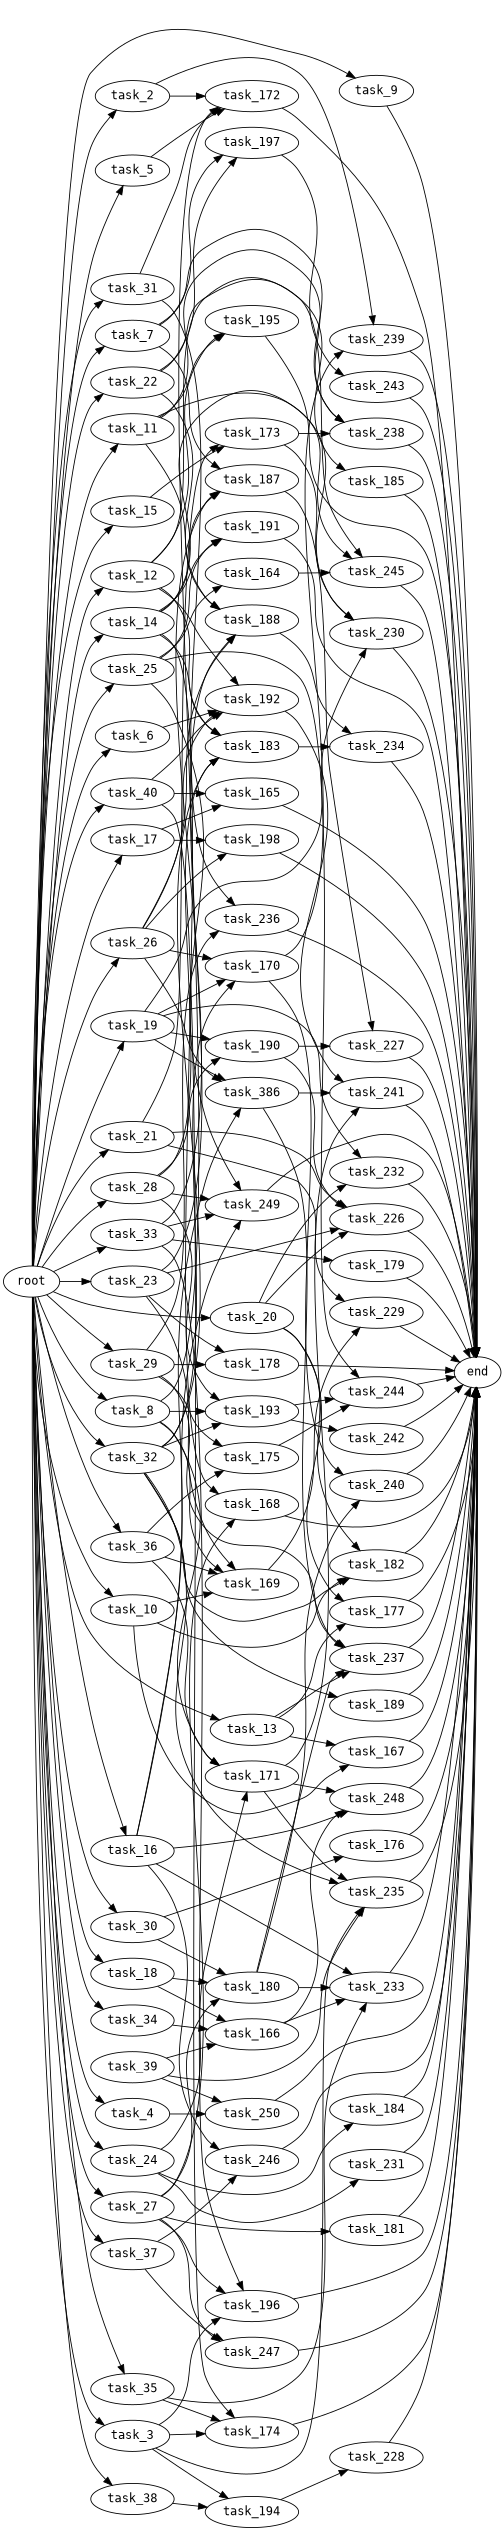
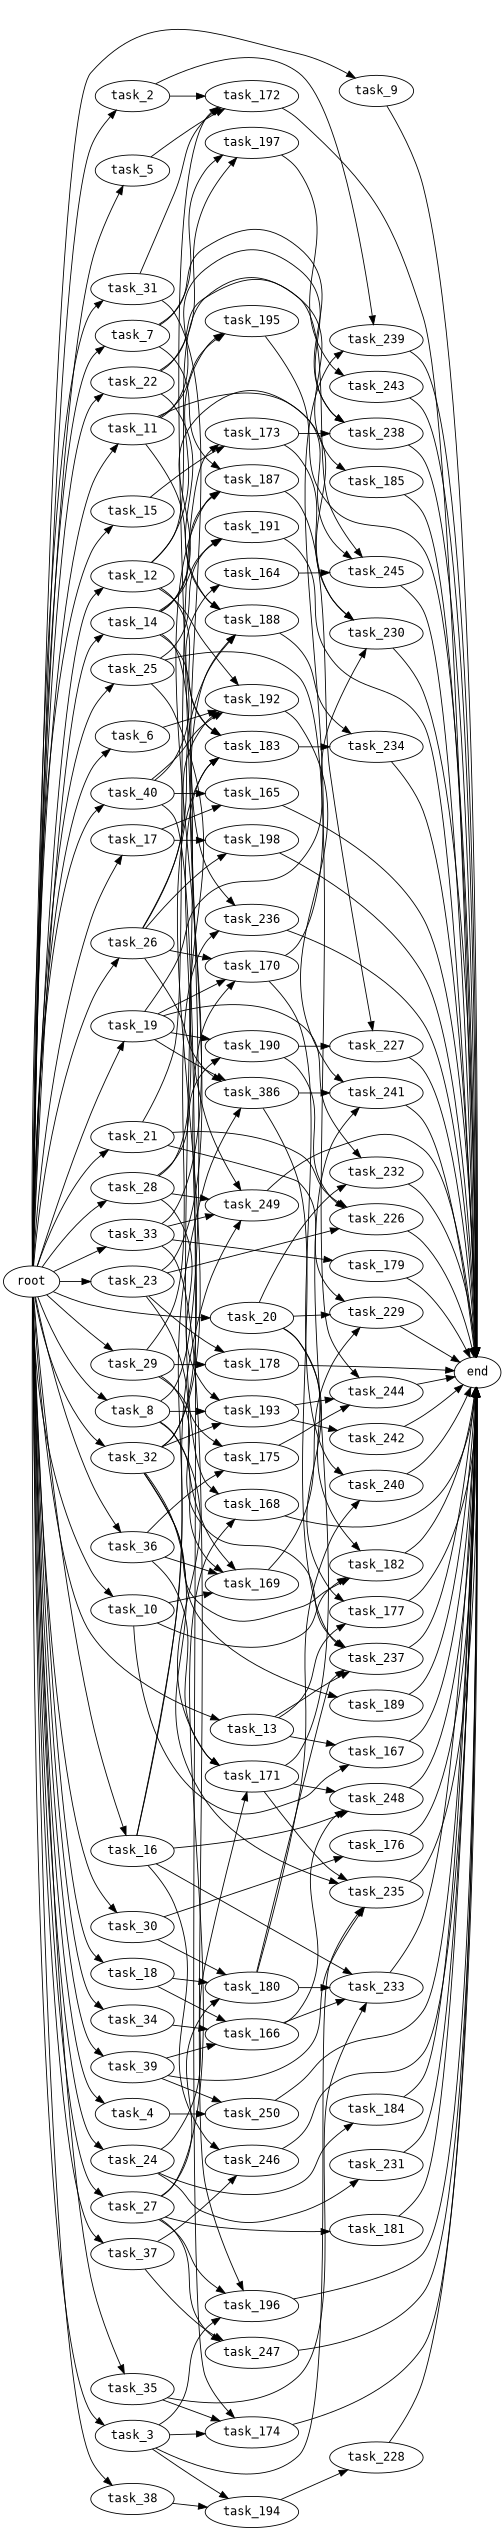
edge "task_25" -> "task_164": now "task_40" -> "task_164"
edge "task_20" -> "task_226": now "task_20" -> "task_229"
edge "root" -> "task_39": added
